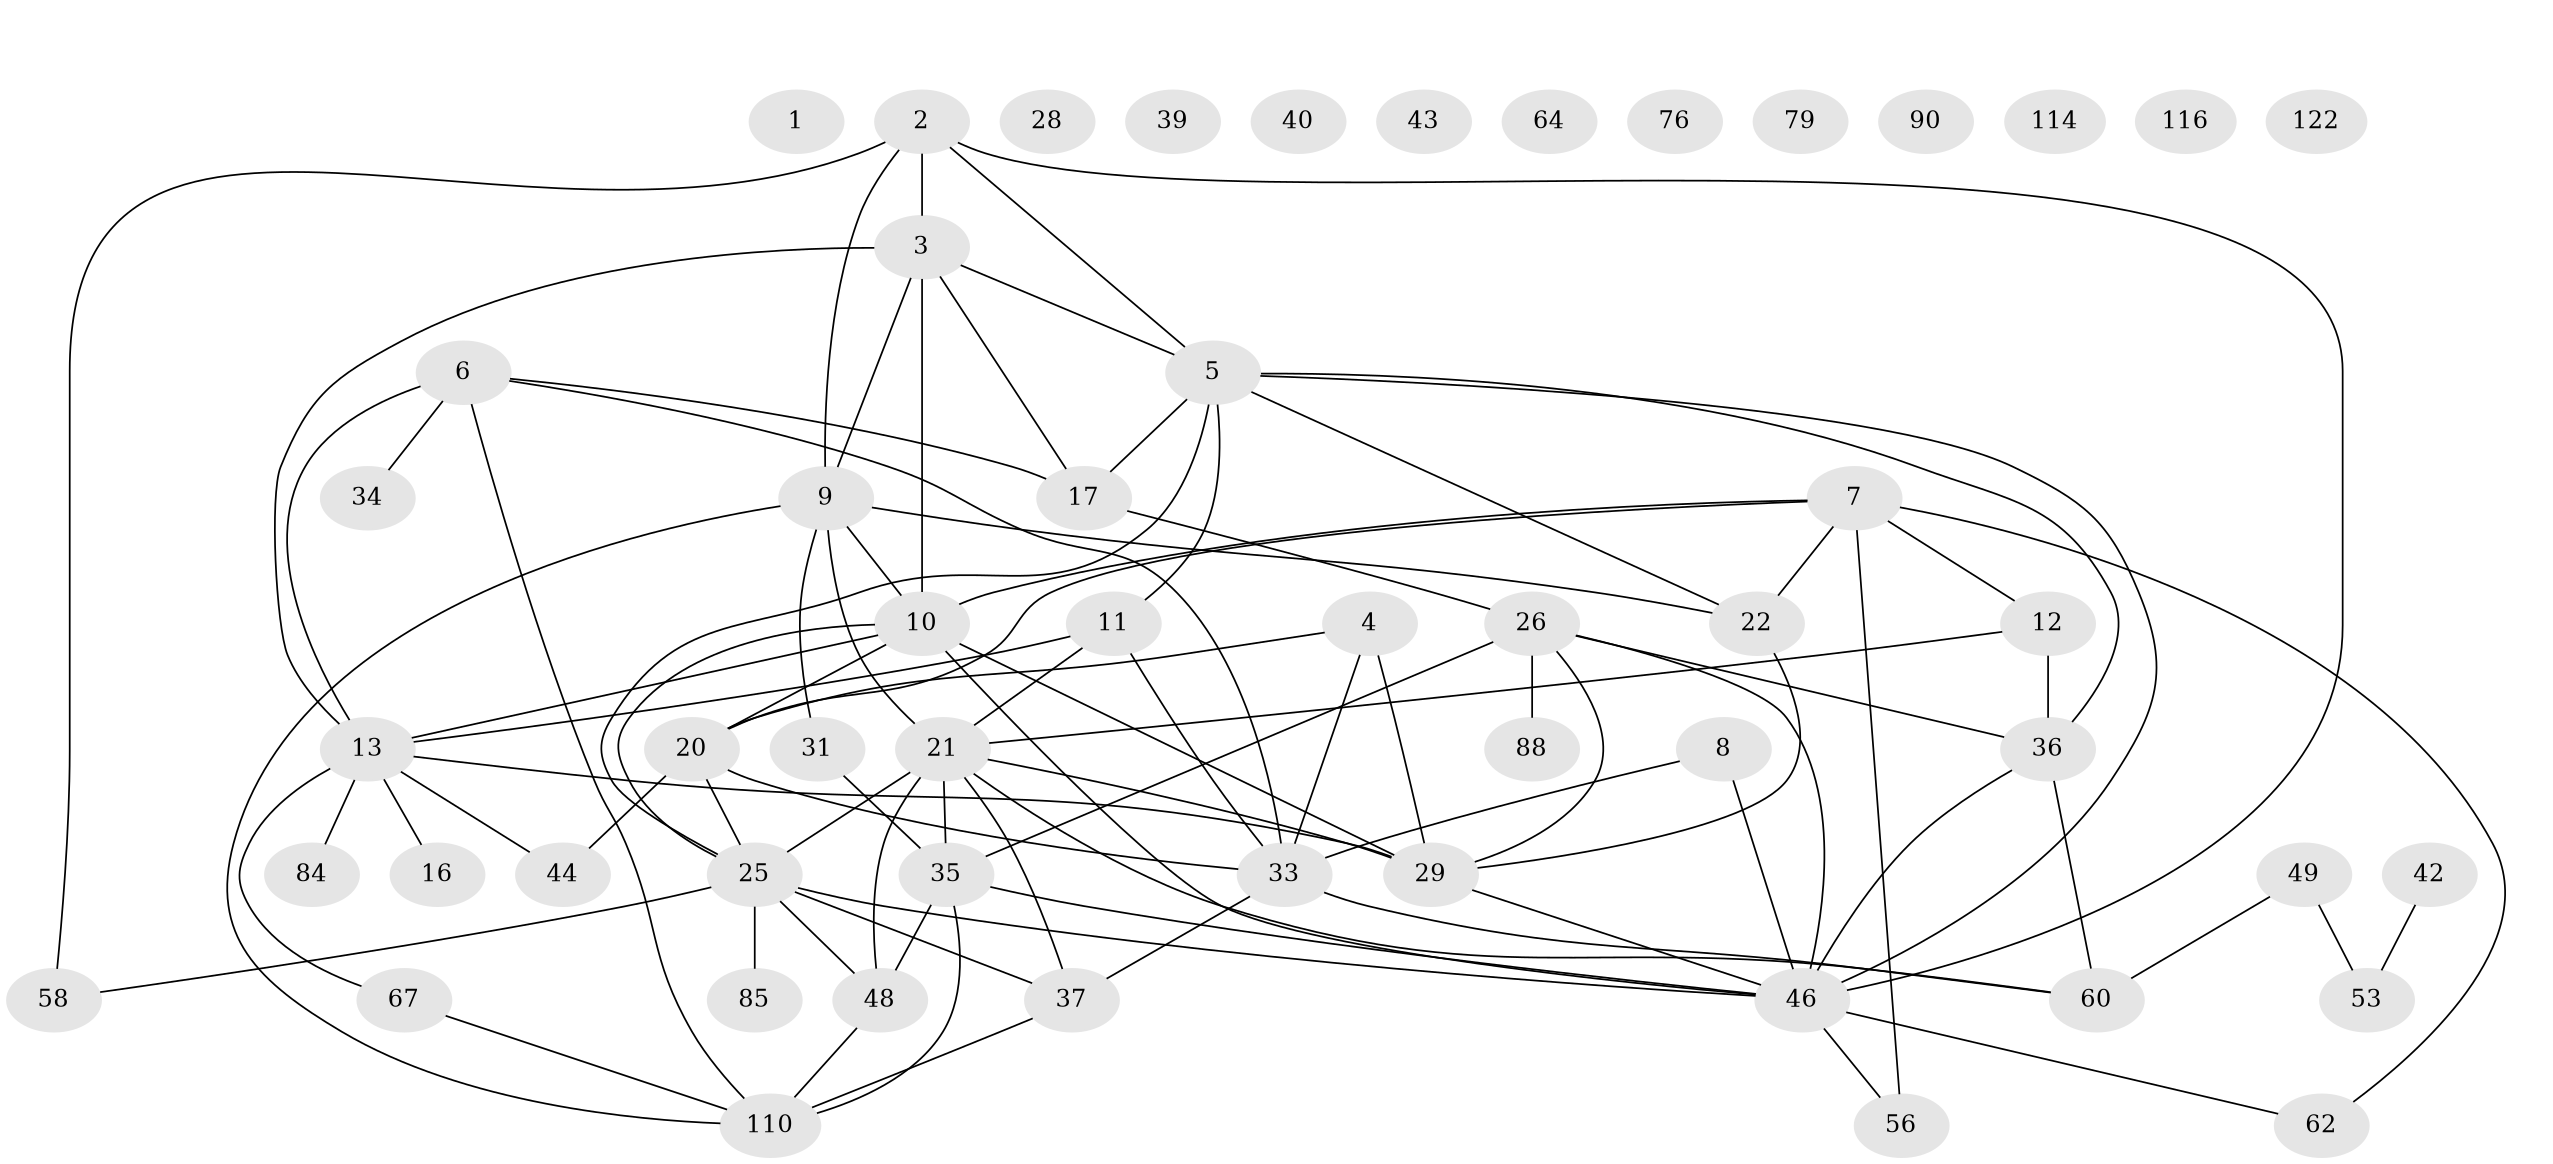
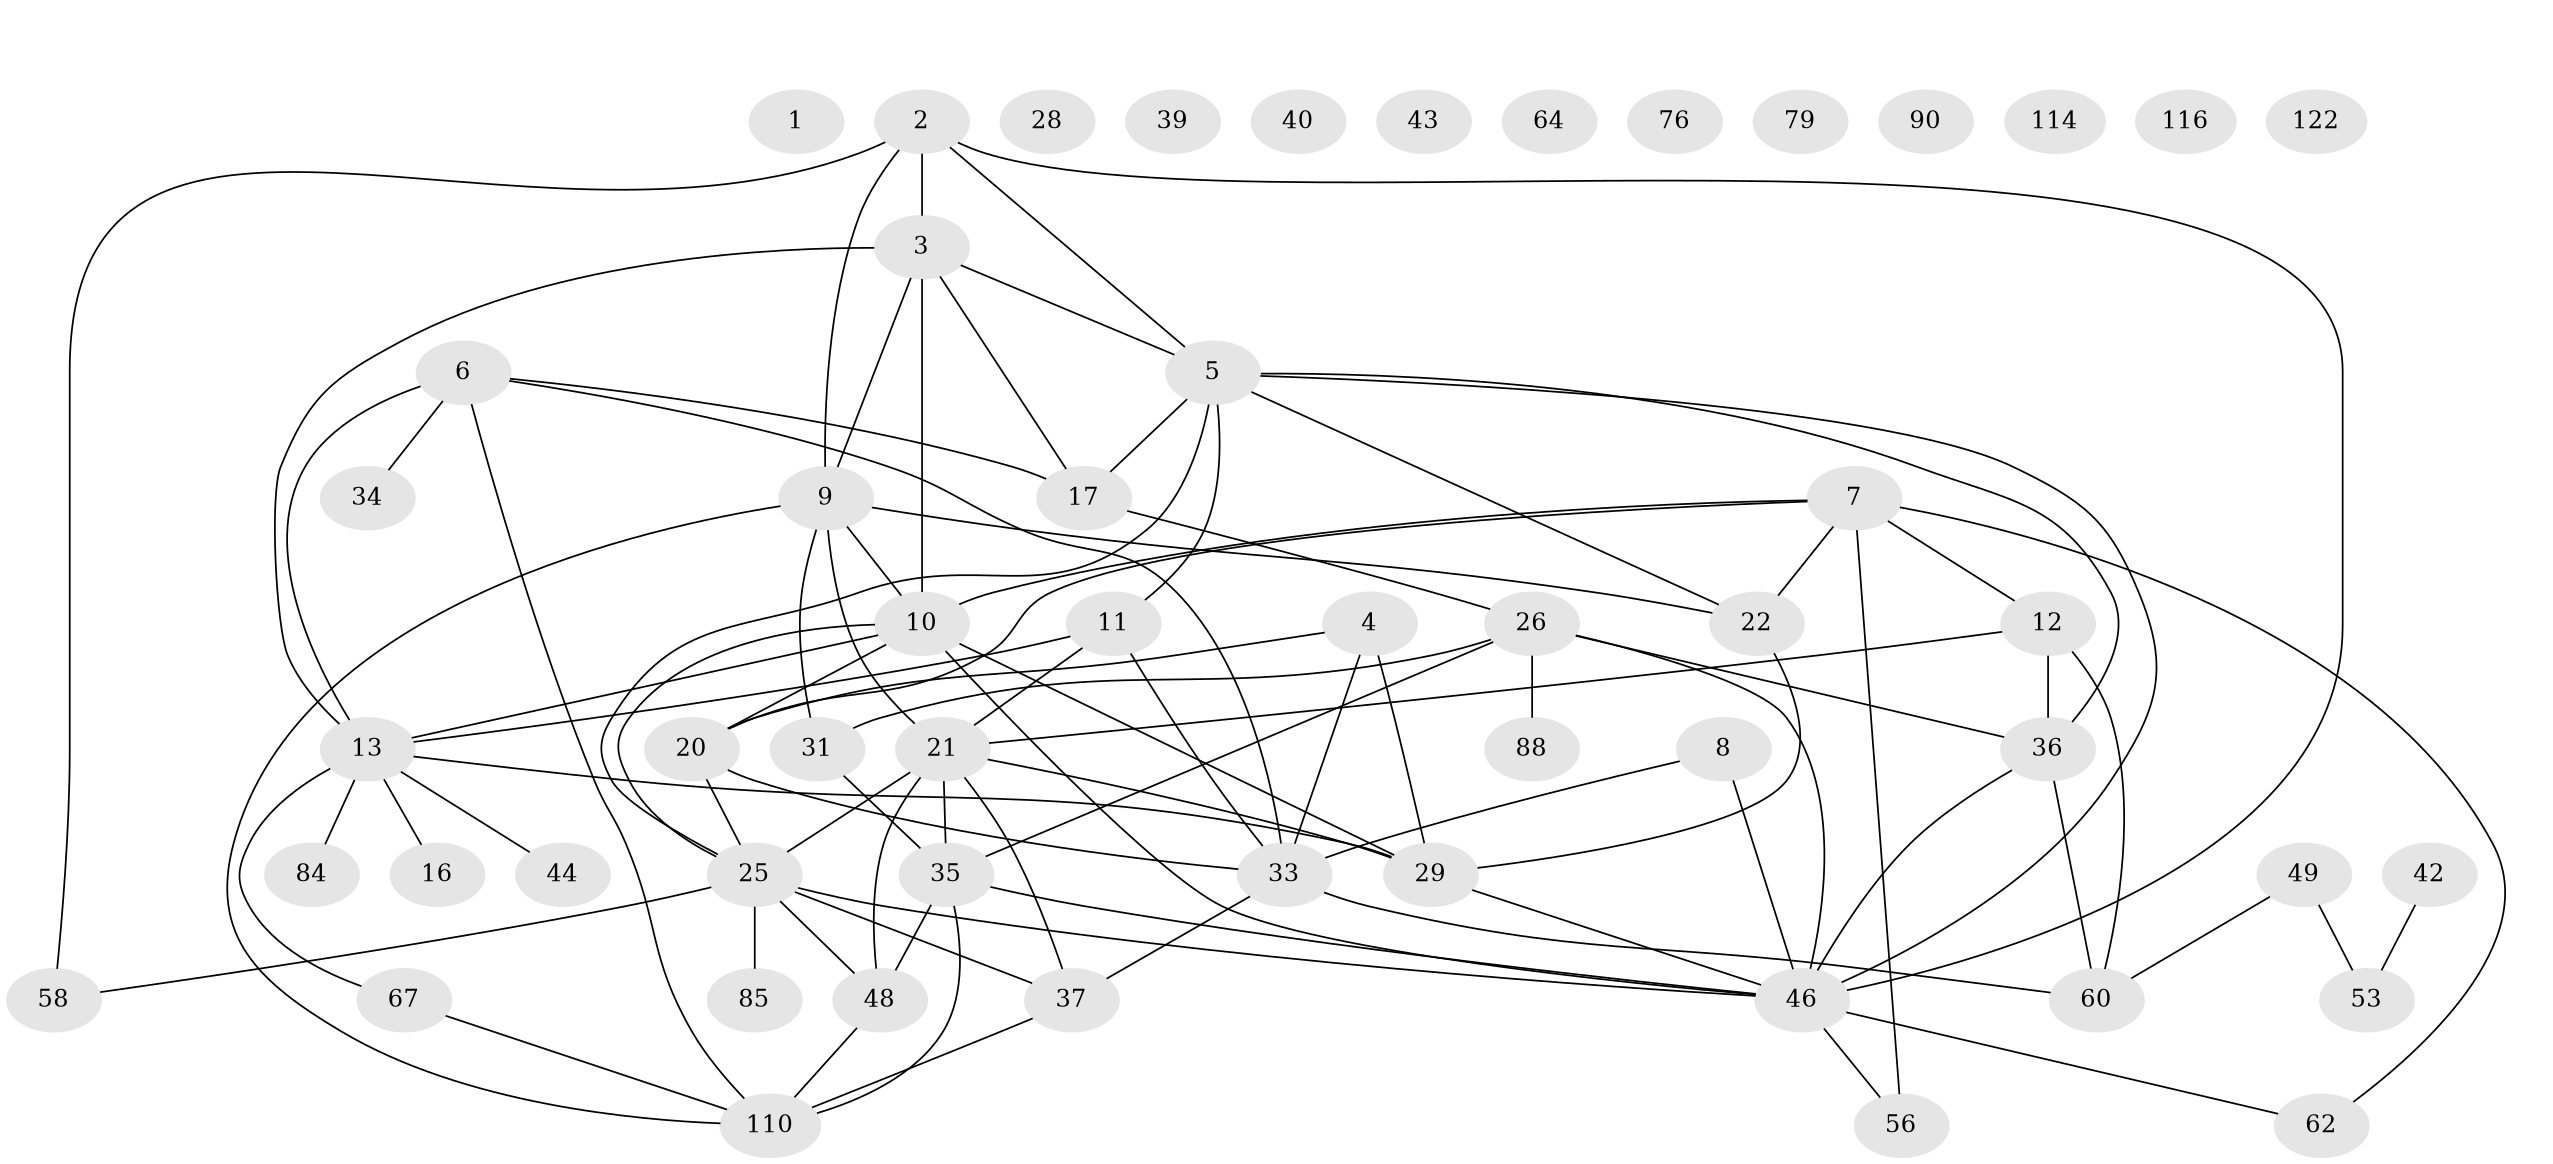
edge "26" -- "29": now "26" -- "31"
edge "20" -- "44": removed
edge "21" -- "60": now "12" -- "60"
